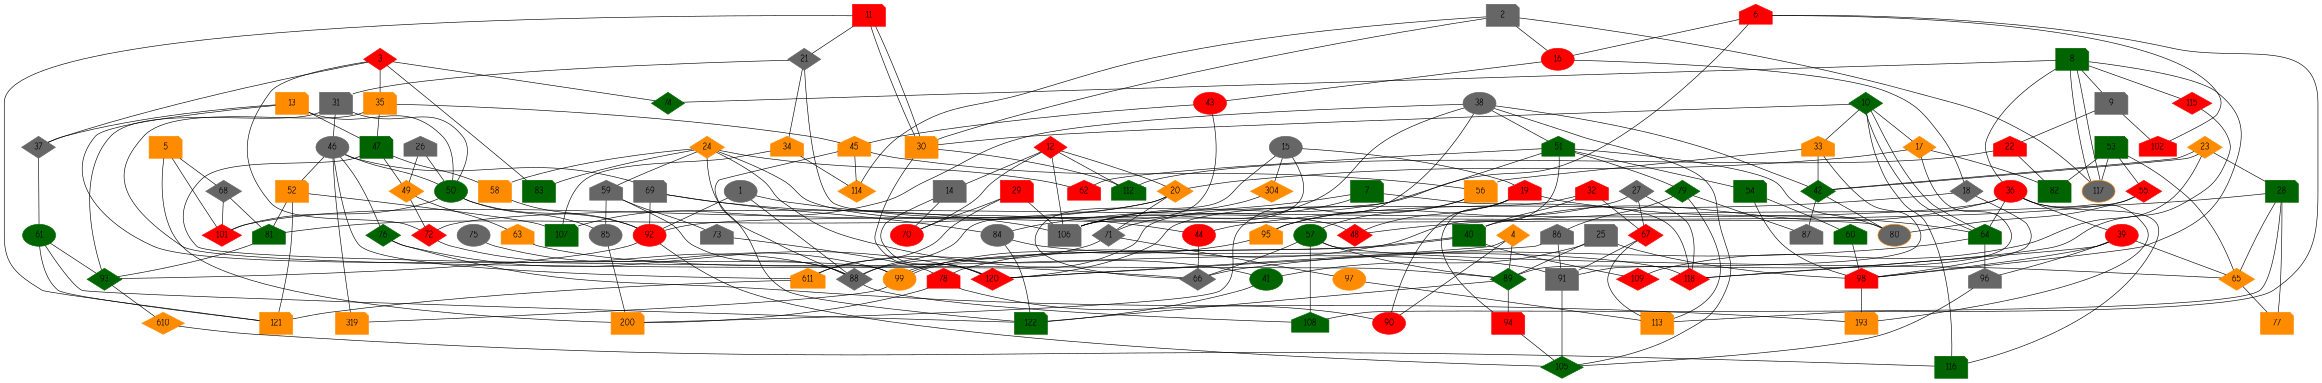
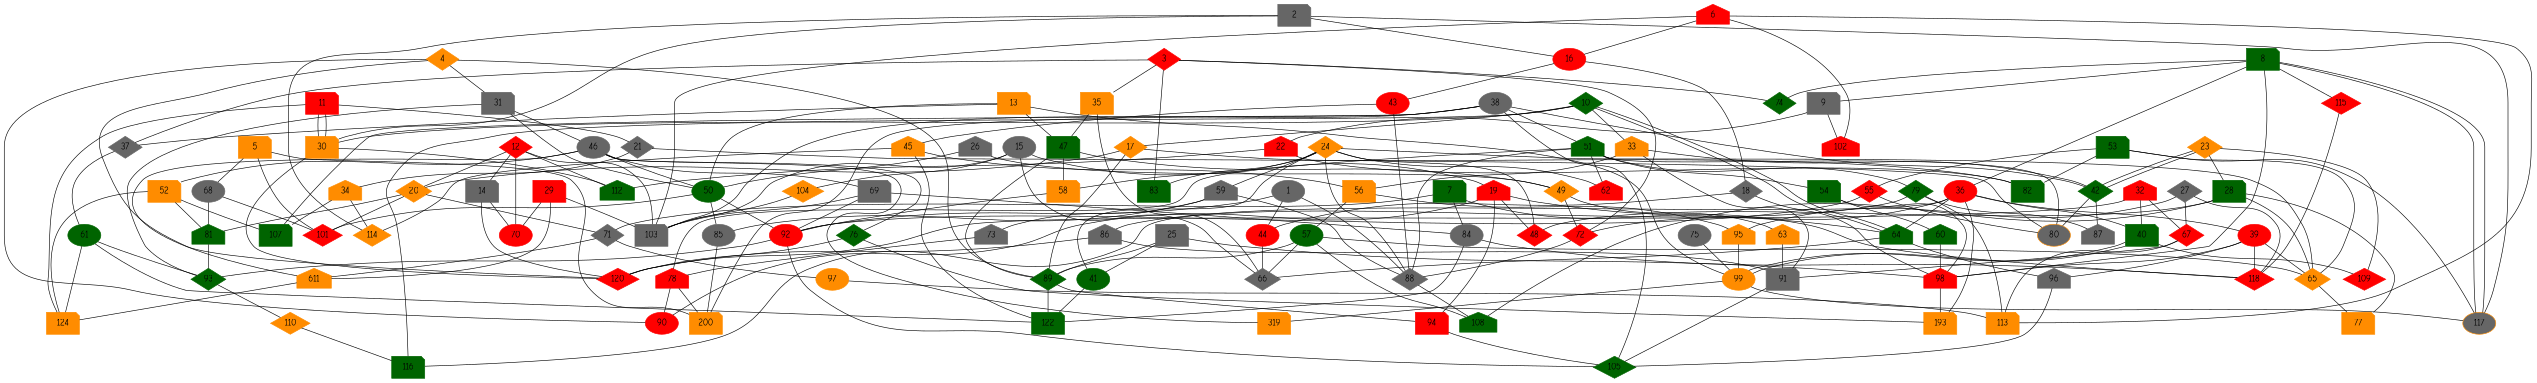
edge "21" -- "31": now "4" -- "31"
edge "35" -- "45": removed
edge "24" -- "65": added
node "68": shape diamond -> ellipse
node "304": label "304" -> "104"
node "106": label "106" -> "103"
edge "99" -- "117": added
node "610": label "610" -> "110"
node "121": label "121" -> "124"
